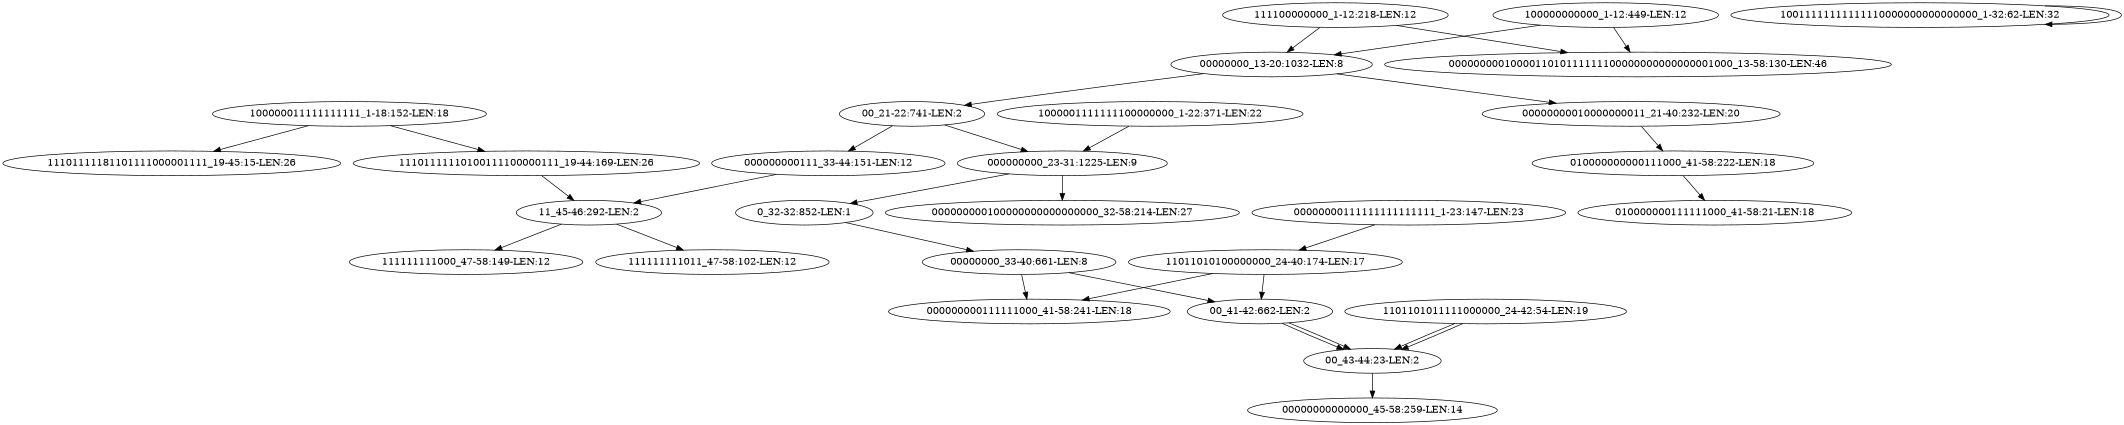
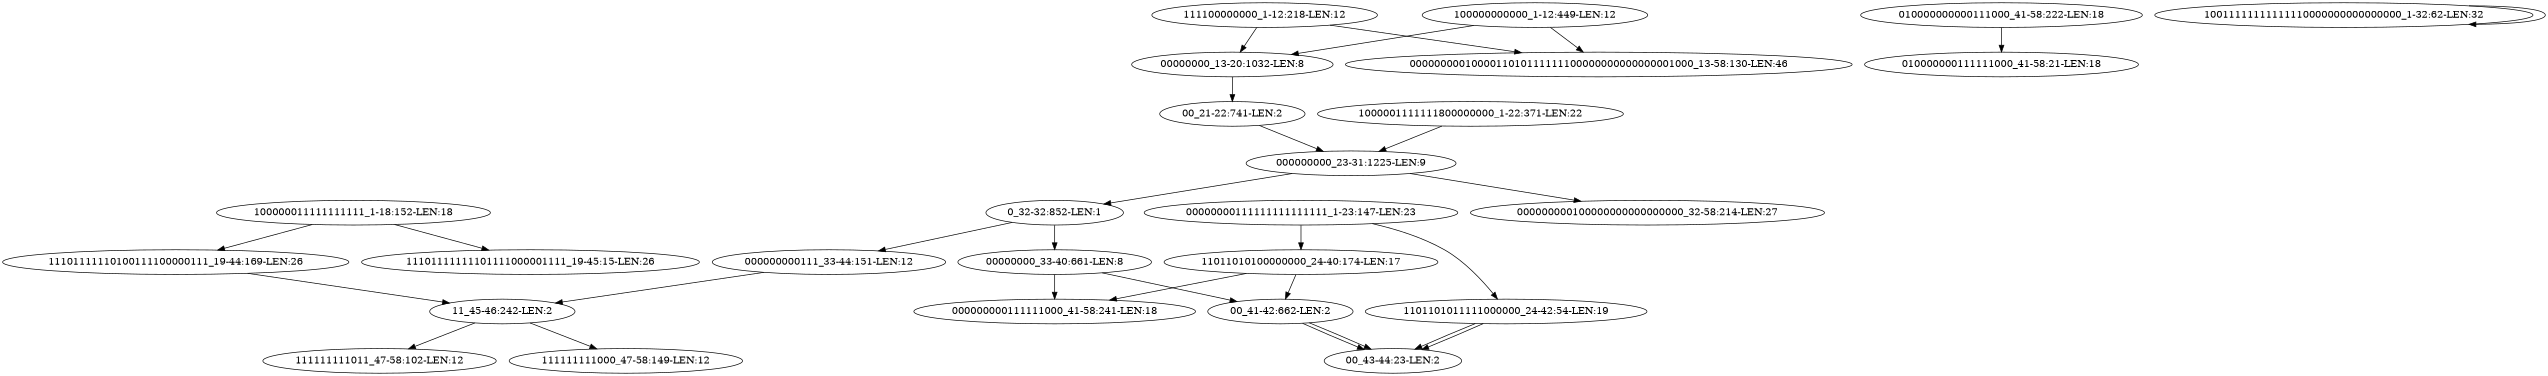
node "1000001111111100000000_1-22:371-LEN:22": label "1000001111111100000000_1-22:371-LEN:22" -> "1000001111111800000000_1-22:371-LEN:22"
node "00000000010000000011_21-40:232-LEN:20": removed
edge "00_21-22:741-LEN:2" -> "000000000111_33-44:151-LEN:12": now "0_32-32:852-LEN:1" -> "000000000111_33-44:151-LEN:12"
node "11101111181101111000001111_19-45:15-LEN:26": label "11101111181101111000001111_19-45:15-LEN:26" -> "11101111111101111000001111_19-45:15-LEN:26"
node "11_45-46:292-LEN:2": label "11_45-46:292-LEN:2" -> "11_45-46:242-LEN:2"
edge "00000000111111111111111_1-23:147-LEN:23" -> "1101101011111000000_24-42:54-LEN:19": added
node "00000000000000_45-58:259-LEN:14": removed
